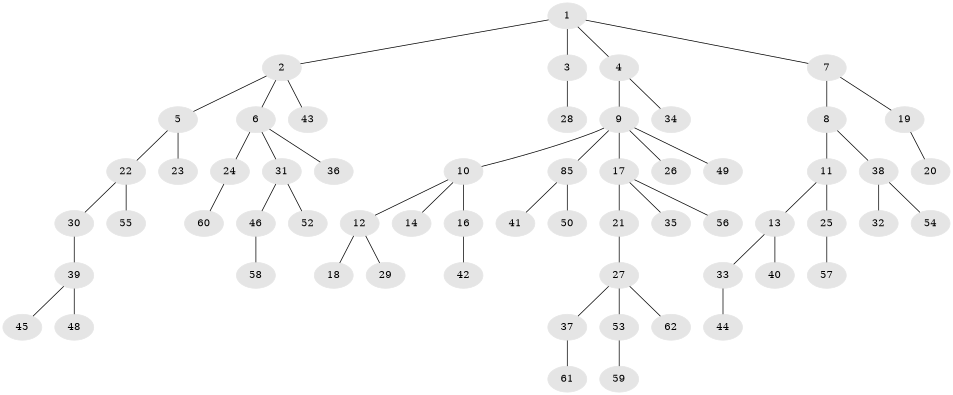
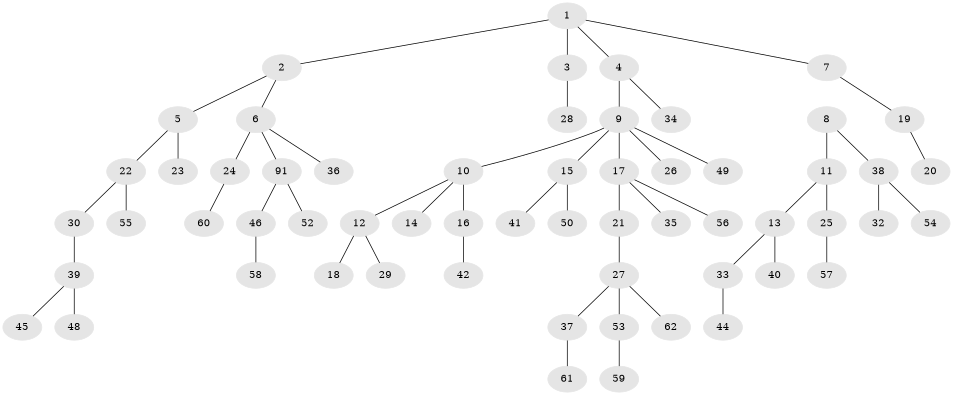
edge "7" -- "8": removed
node "43": removed
node "31": label "31" -> "91"
node "85": label "85" -> "15"
